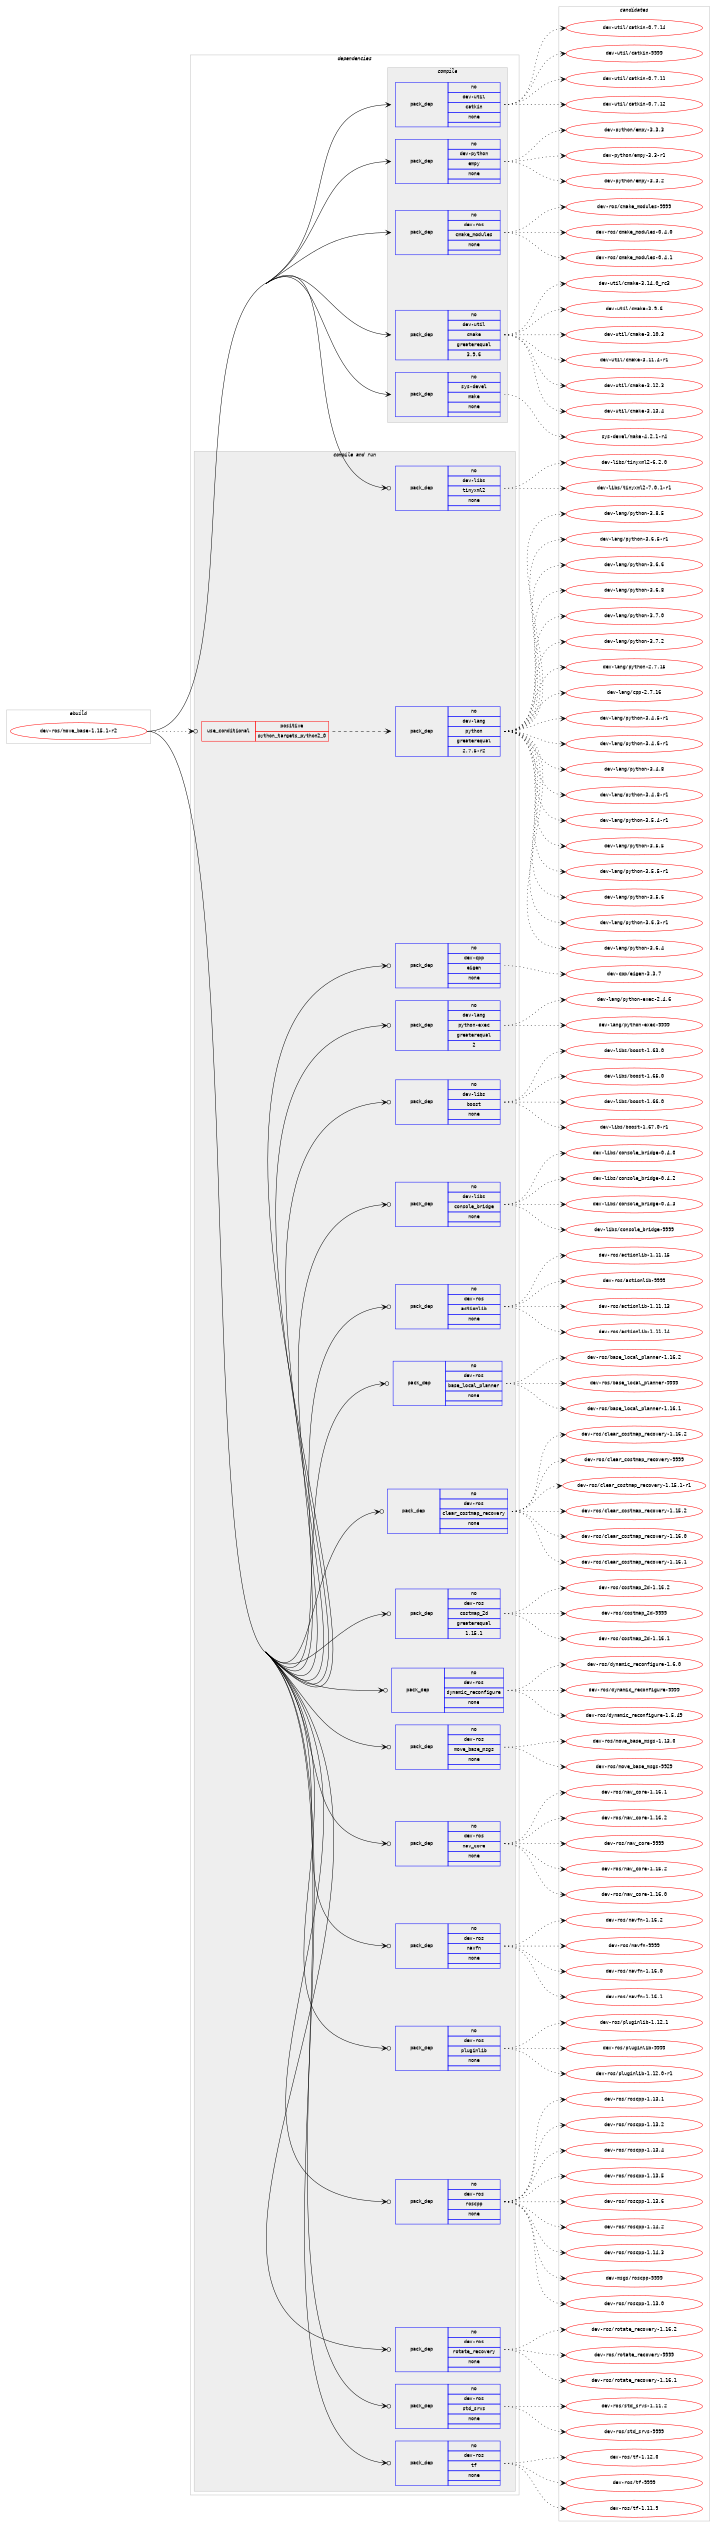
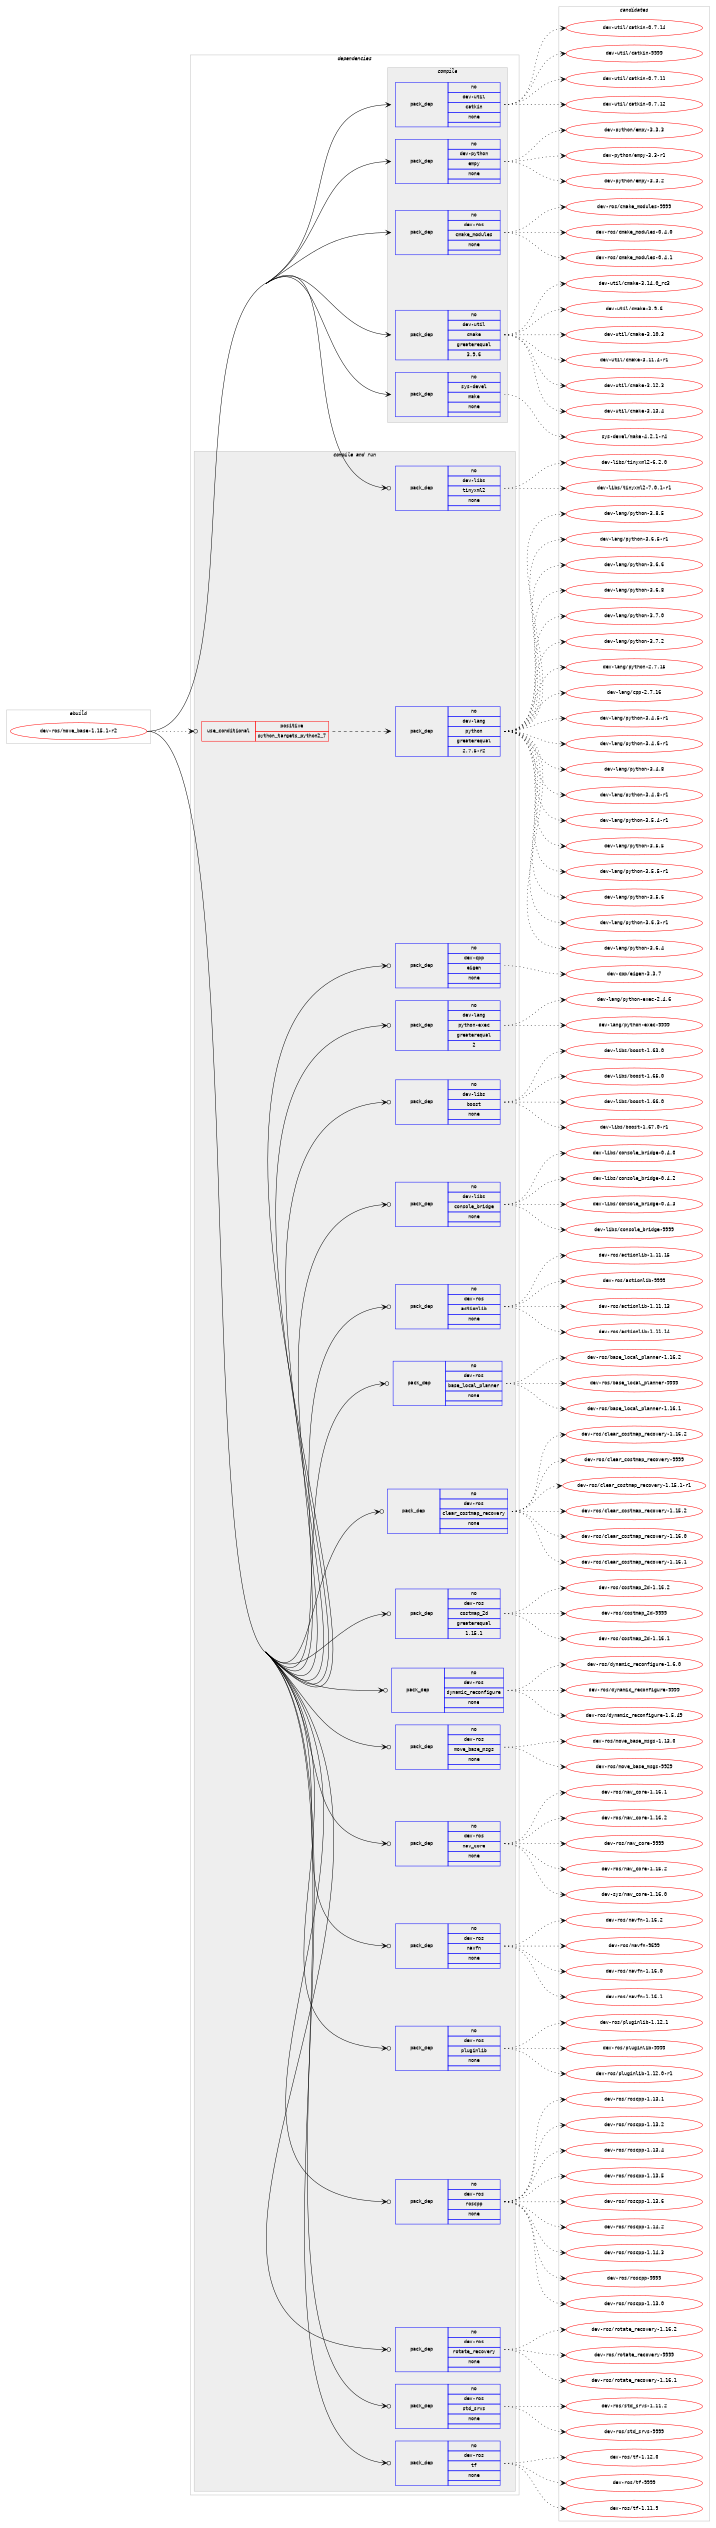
node "use_conditional": text "python_targets_python2_0" -> "python_targets_python2_7"
node "dev-ros/nav_core-1.16.0": label "dev-ros/nav_core-1.16.0" -> "dev-sys/nav_core-1.16.0"
node "dev-ros/navfn-9999": label "dev-ros/navfn-9999" -> "dev-ros/navfn-9699"
node "dev-msgs/roscpp-9999": label "dev-msgs/roscpp-9999" -> "dev-ros/roscpp-9999"
